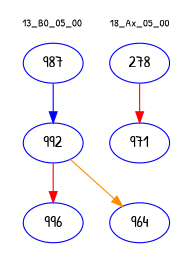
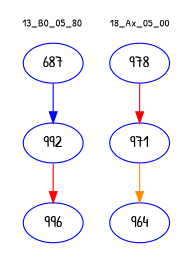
cluster "13_B0_05_00": label "13_B0_05_00" -> "13_B0_05_80"
node "987": label "987" -> "687"
node "278": label "278" -> "978"
edge "992" -> "964": now "971" -> "964"
